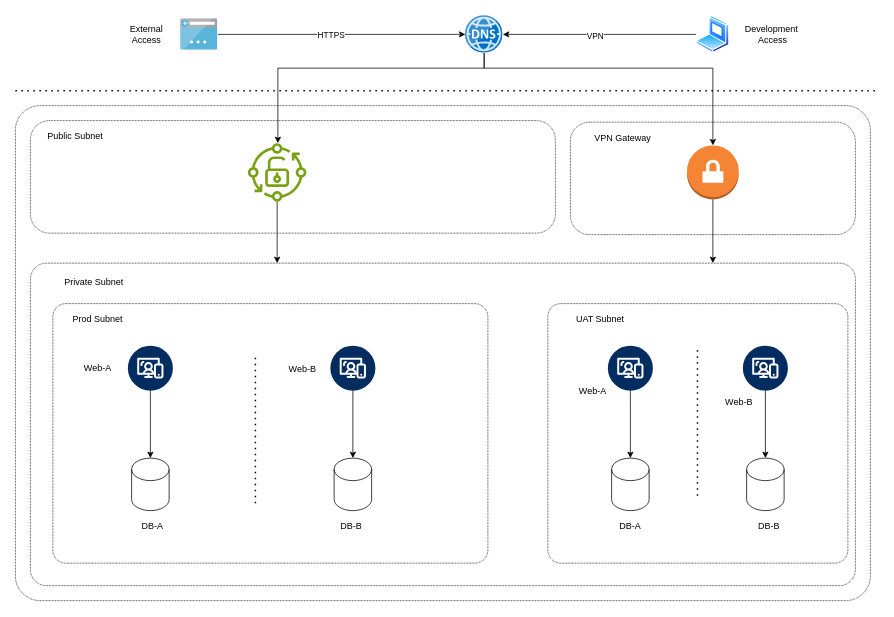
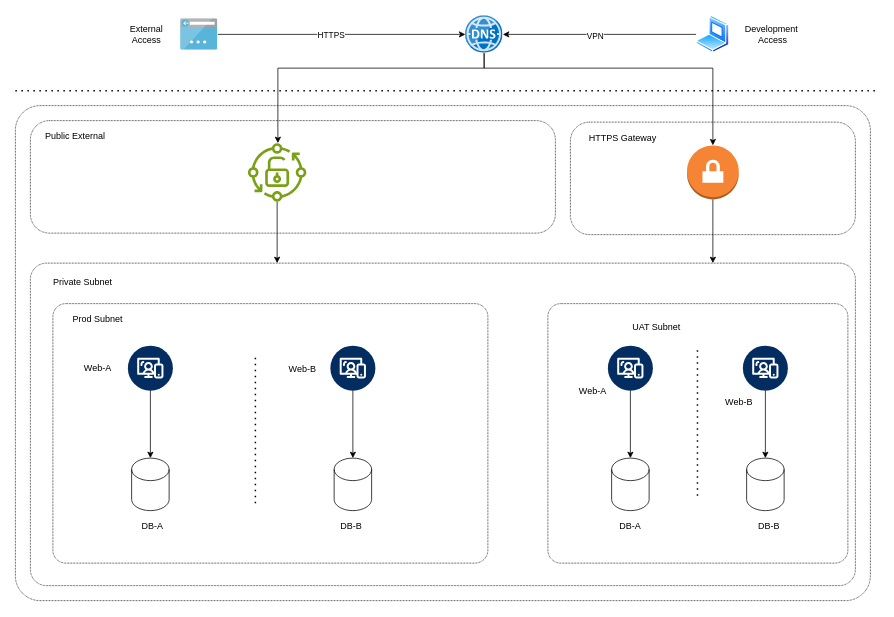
node "Public Subnet": label "Public Subnet" -> "Public External"
node "VPN Gateway": label "VPN Gateway" -> "HTTPS Gateway"
node "Private Subnet": moved (94, 282) -> (83, 282)
node "UAT Subnet": moved (600, 319) -> (657, 327)
